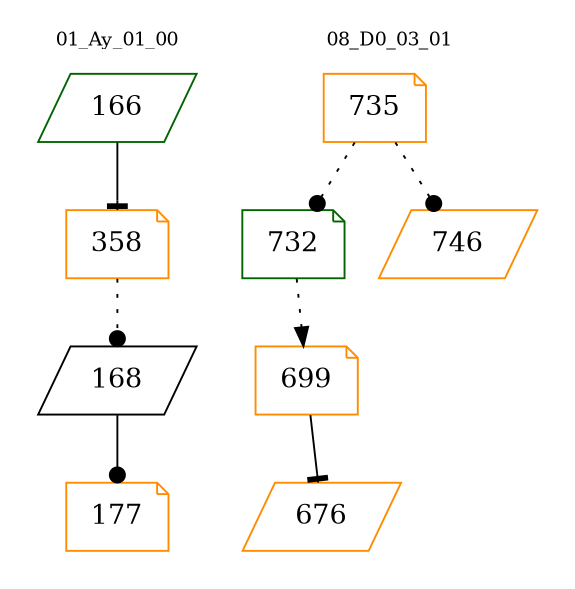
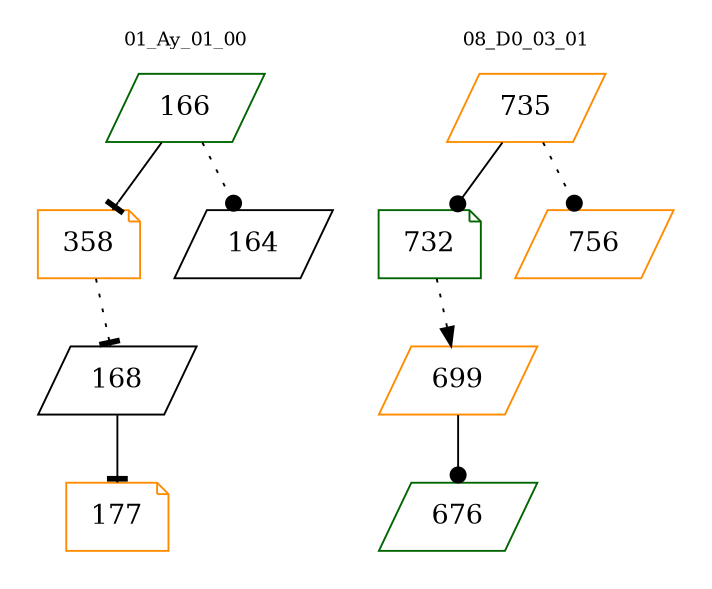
node "735": shape note -> parallelogram
edge "735" -> "732": style dotted -> solid
node "164": added
node "746": label "746" -> "756"
edge "358" -> "168": arrowhead dot -> tee
node "699": shape note -> parallelogram
edge "168" -> "177": arrowhead dot -> tee
edge "699" -> "676": arrowhead tee -> dot
node "676": color darkorange -> darkgreen
